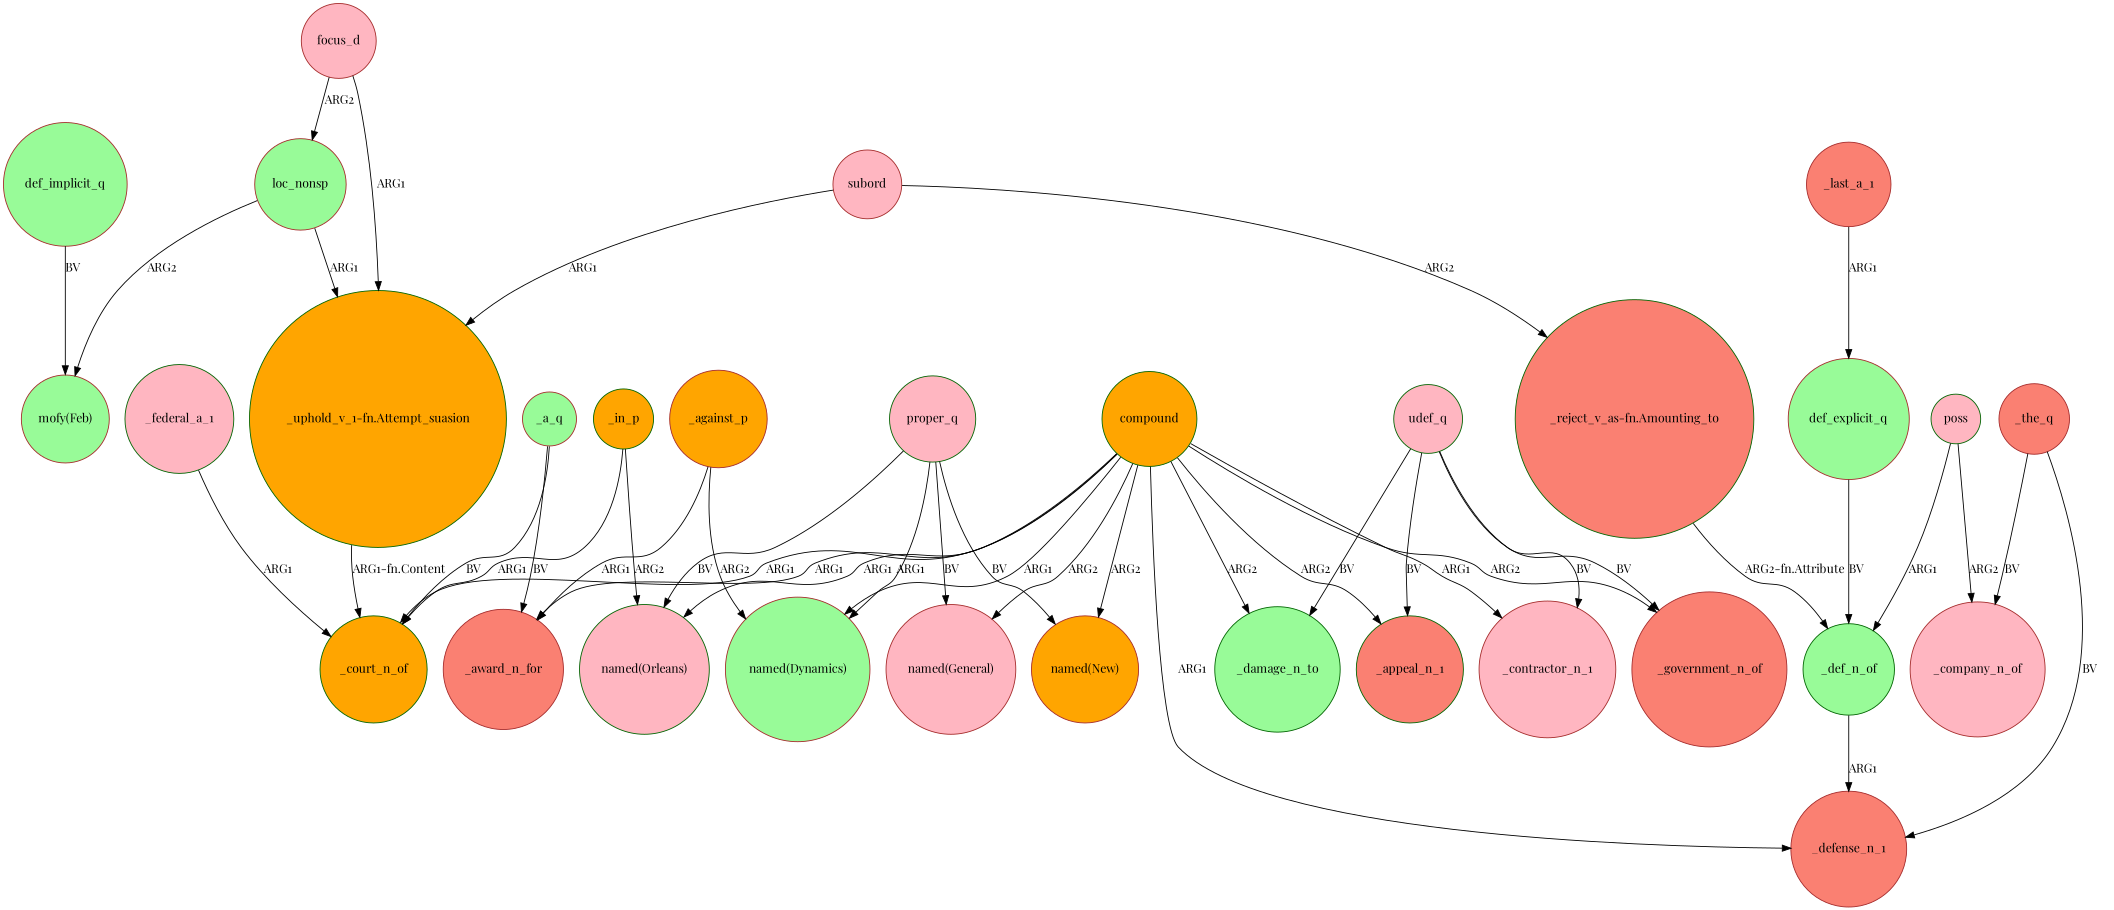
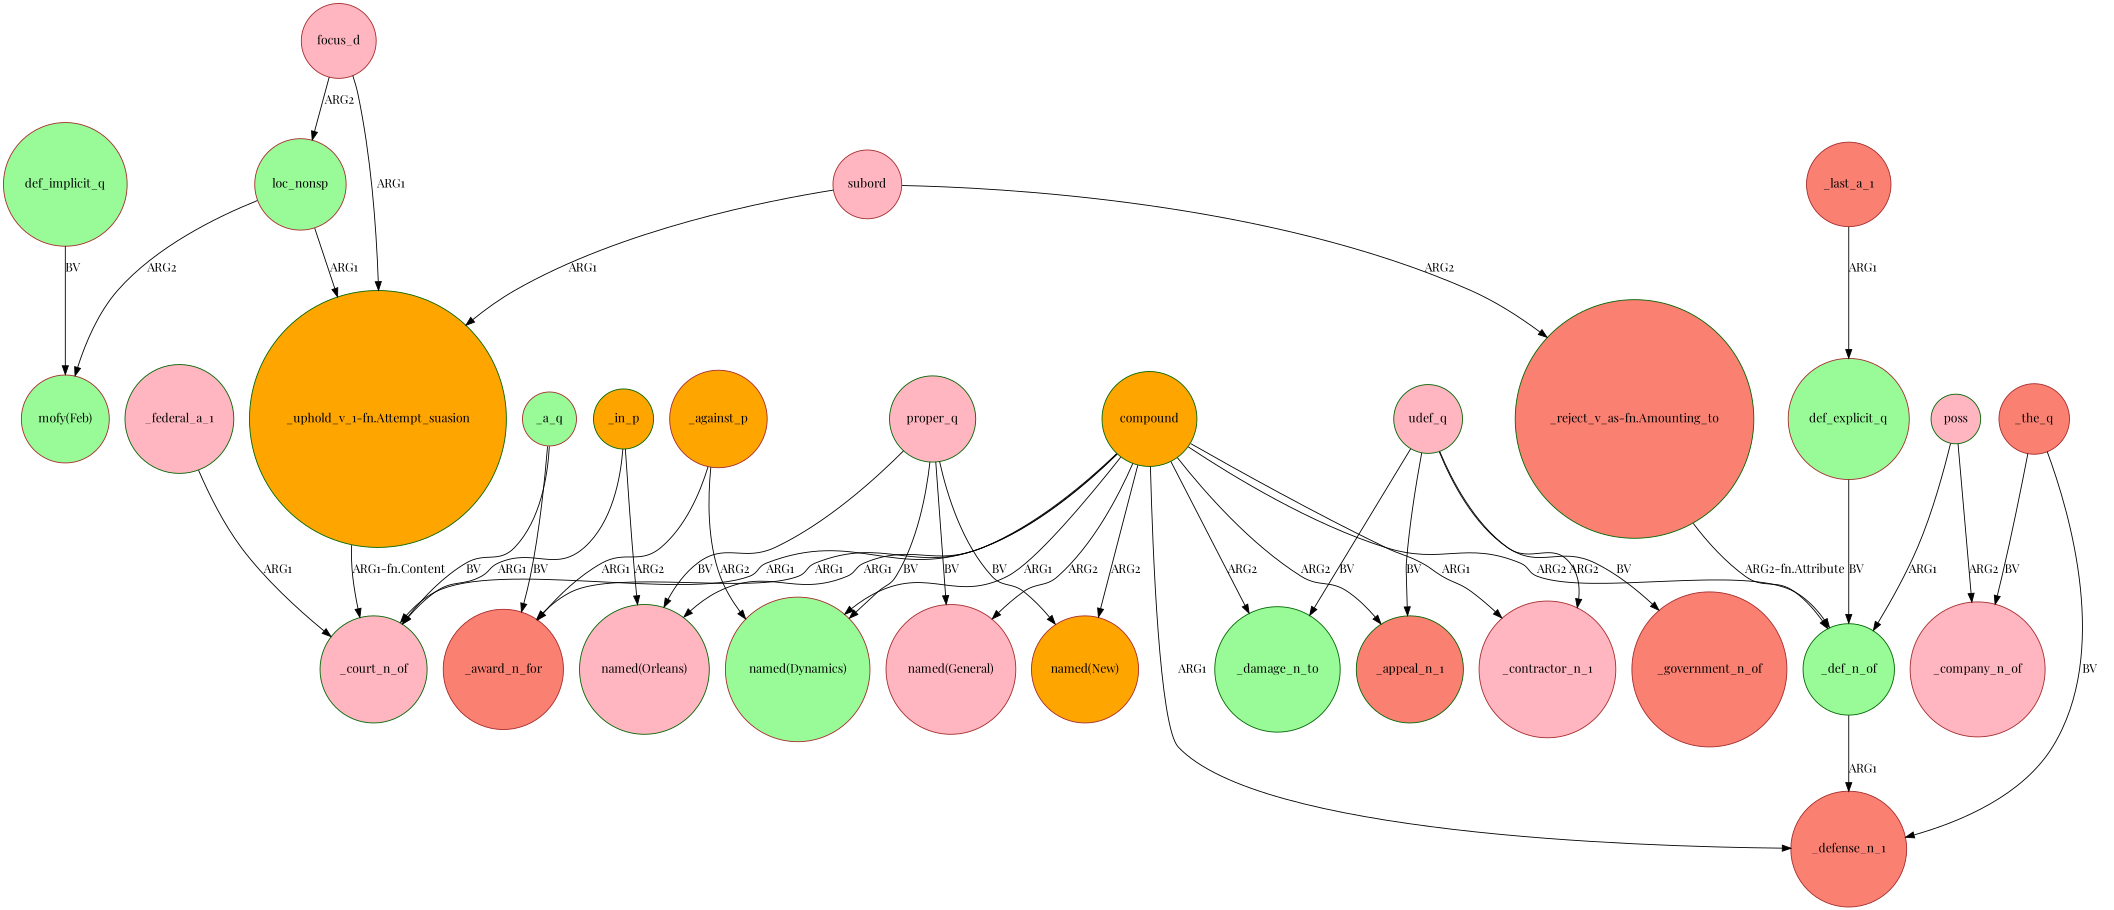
edge "compound" -> "_government_n_of": now "compound" -> "_def_n_of"
edge "proper_q" -> "named(Dynamics)": label "ARG1" -> "BV"
edge "udef_q" -> "_contractor_n_1": label "BV" -> "ARG2"
node "_court_n_of": fillcolor orange -> lightpink
